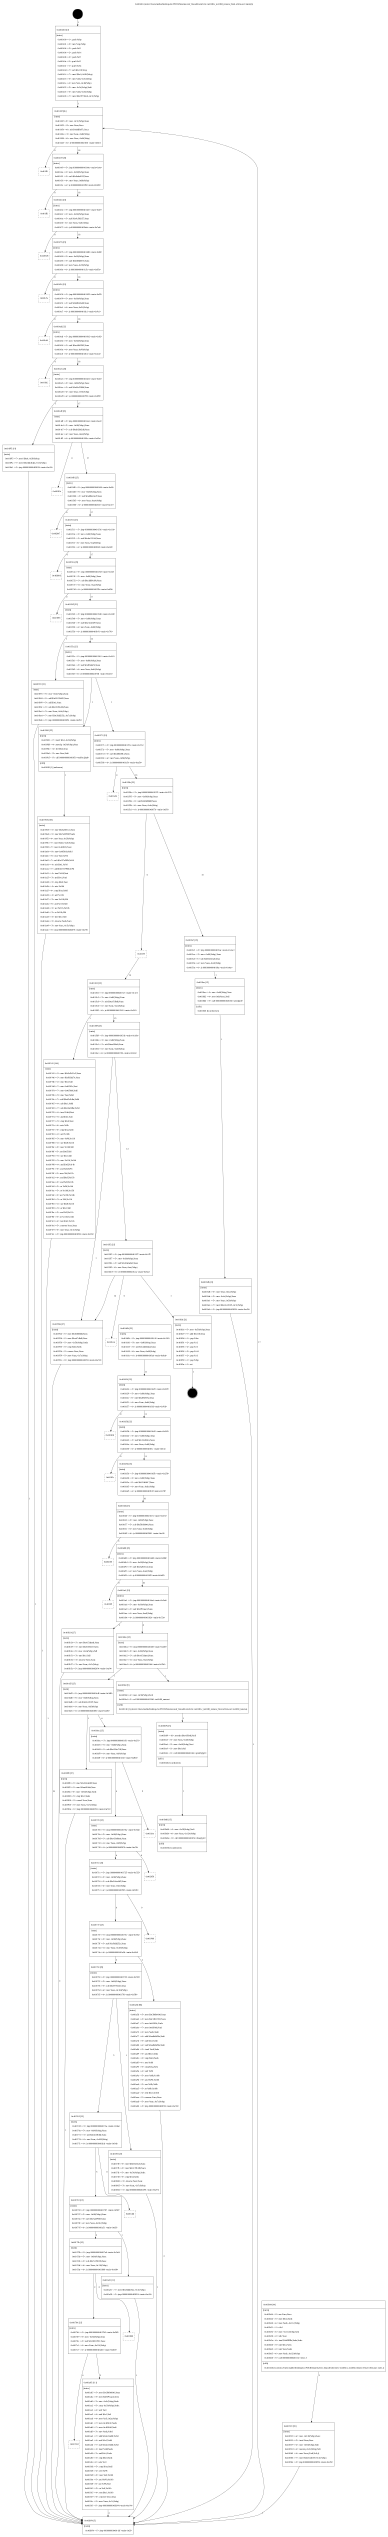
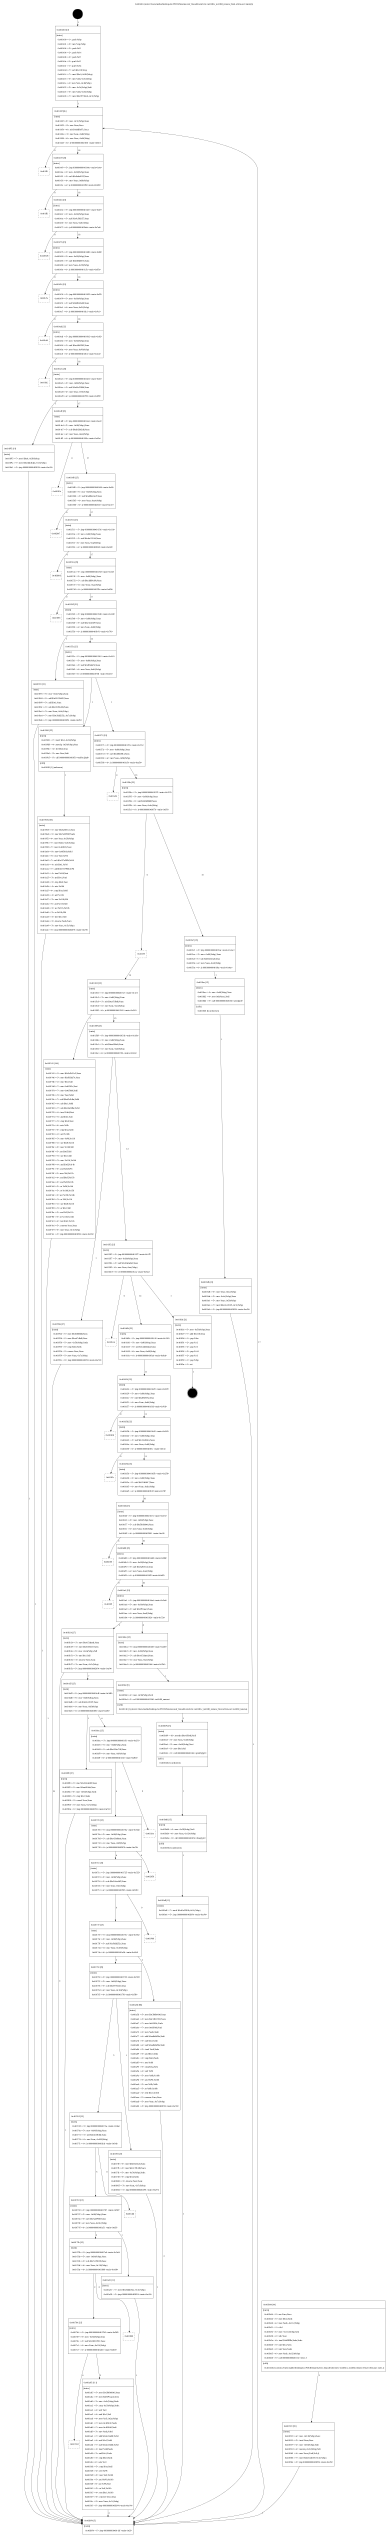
edge "0x4015f2 [25]" -> "0x401926 [27]": now "0x4015f2 [25]" -> "0x40160b [25]"
edge "0x40166f [25]" -> "0x401688 [25]": added, label "10"
edge "0x4016ba [25]" -> "0x4016d3 [25]": now "0x401b24 [27]" -> "0x4016d3 [25]"
node "0x401bdf [12]": added
